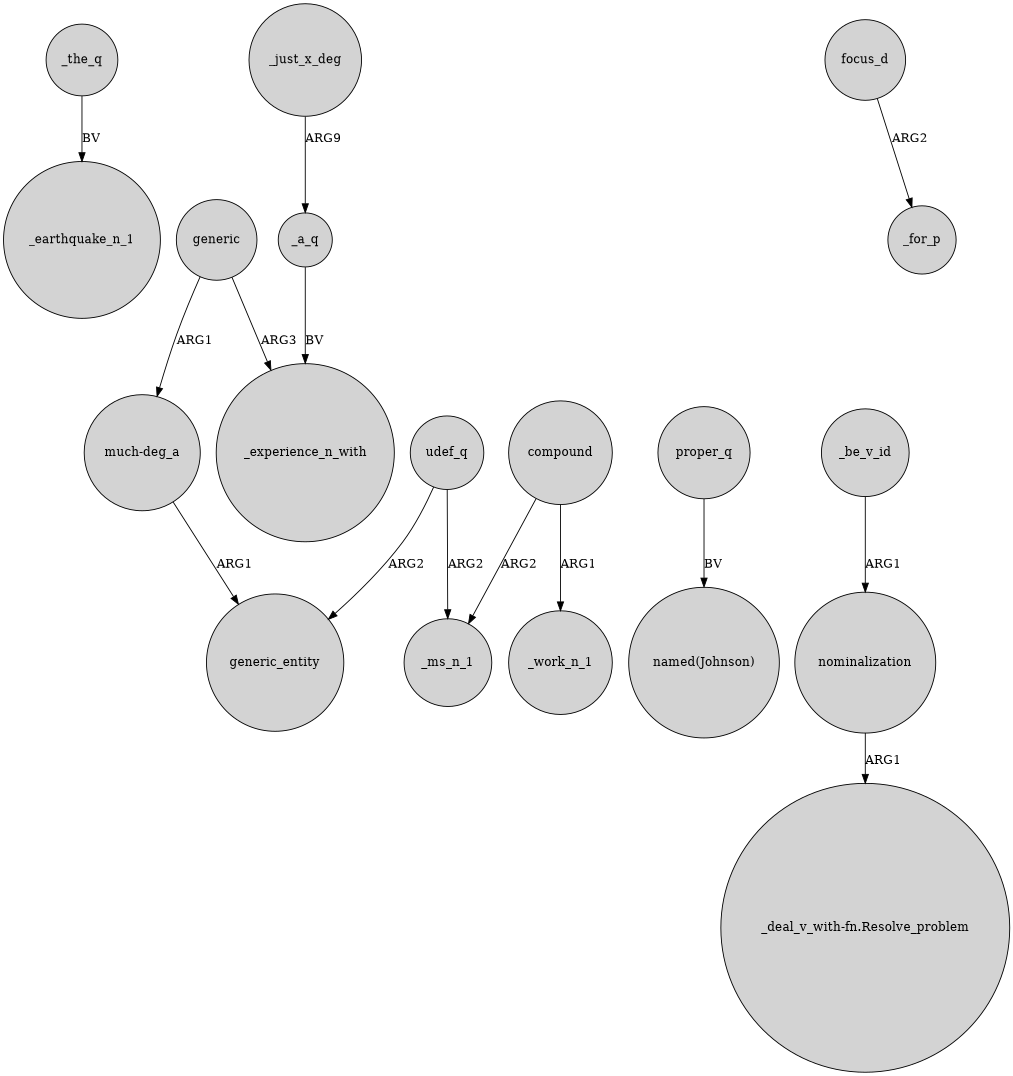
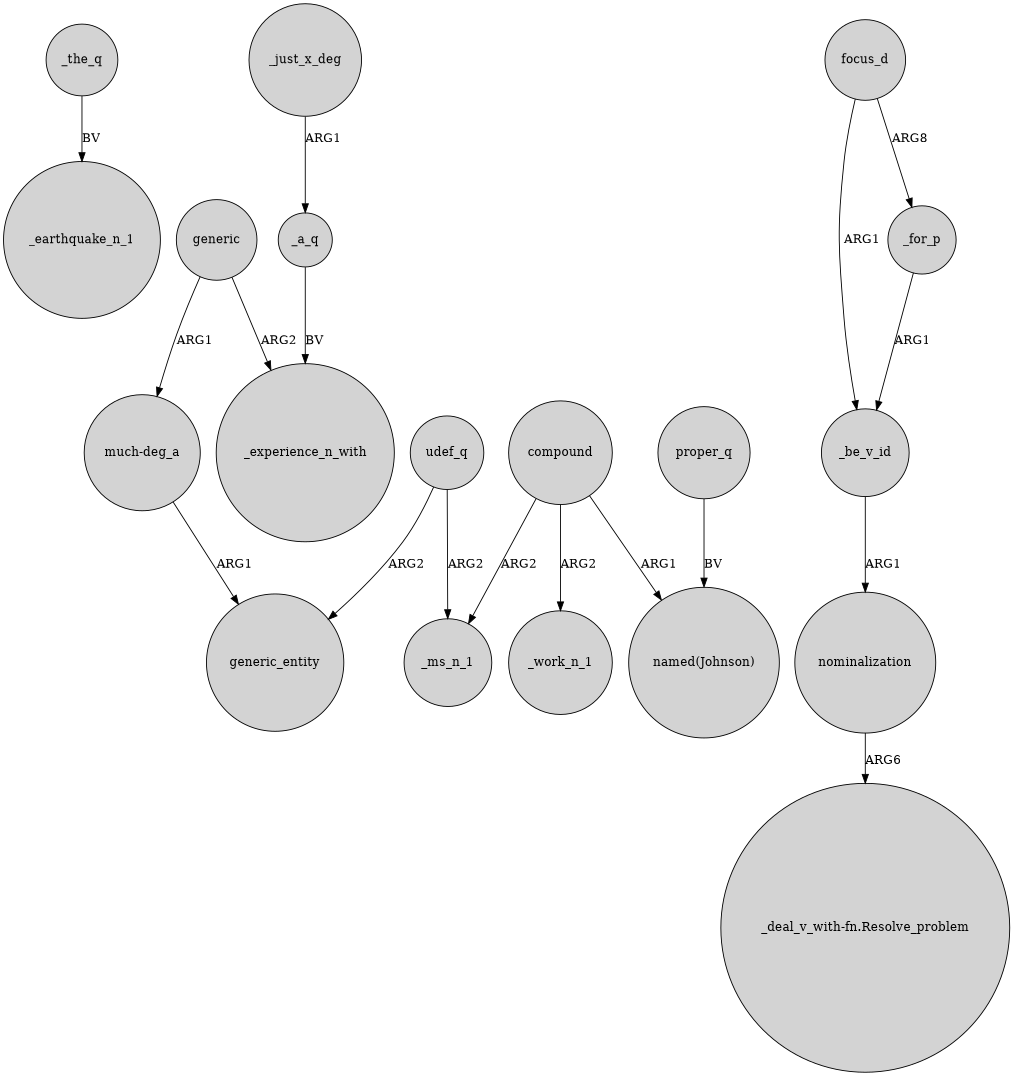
edge "_just_x_deg" -> "_a_q": label "ARG9" -> "ARG1"
edge "focus_d" -> "_for_p": label "ARG2" -> "ARG8"
edge "focus_d" -> "_be_v_id": added, label "ARG1"
edge "_for_p" -> "_be_v_id": added, label "ARG1"
edge "generic" -> "_experience_n_with": label "ARG3" -> "ARG2"
edge "compound" -> "named(Johnson)": added, label "ARG1"
edge "compound" -> "_work_n_1": label "ARG1" -> "ARG2"
edge "nominalization" -> "_deal_v_with-fn.Resolve_problem": label "ARG1" -> "ARG6"
